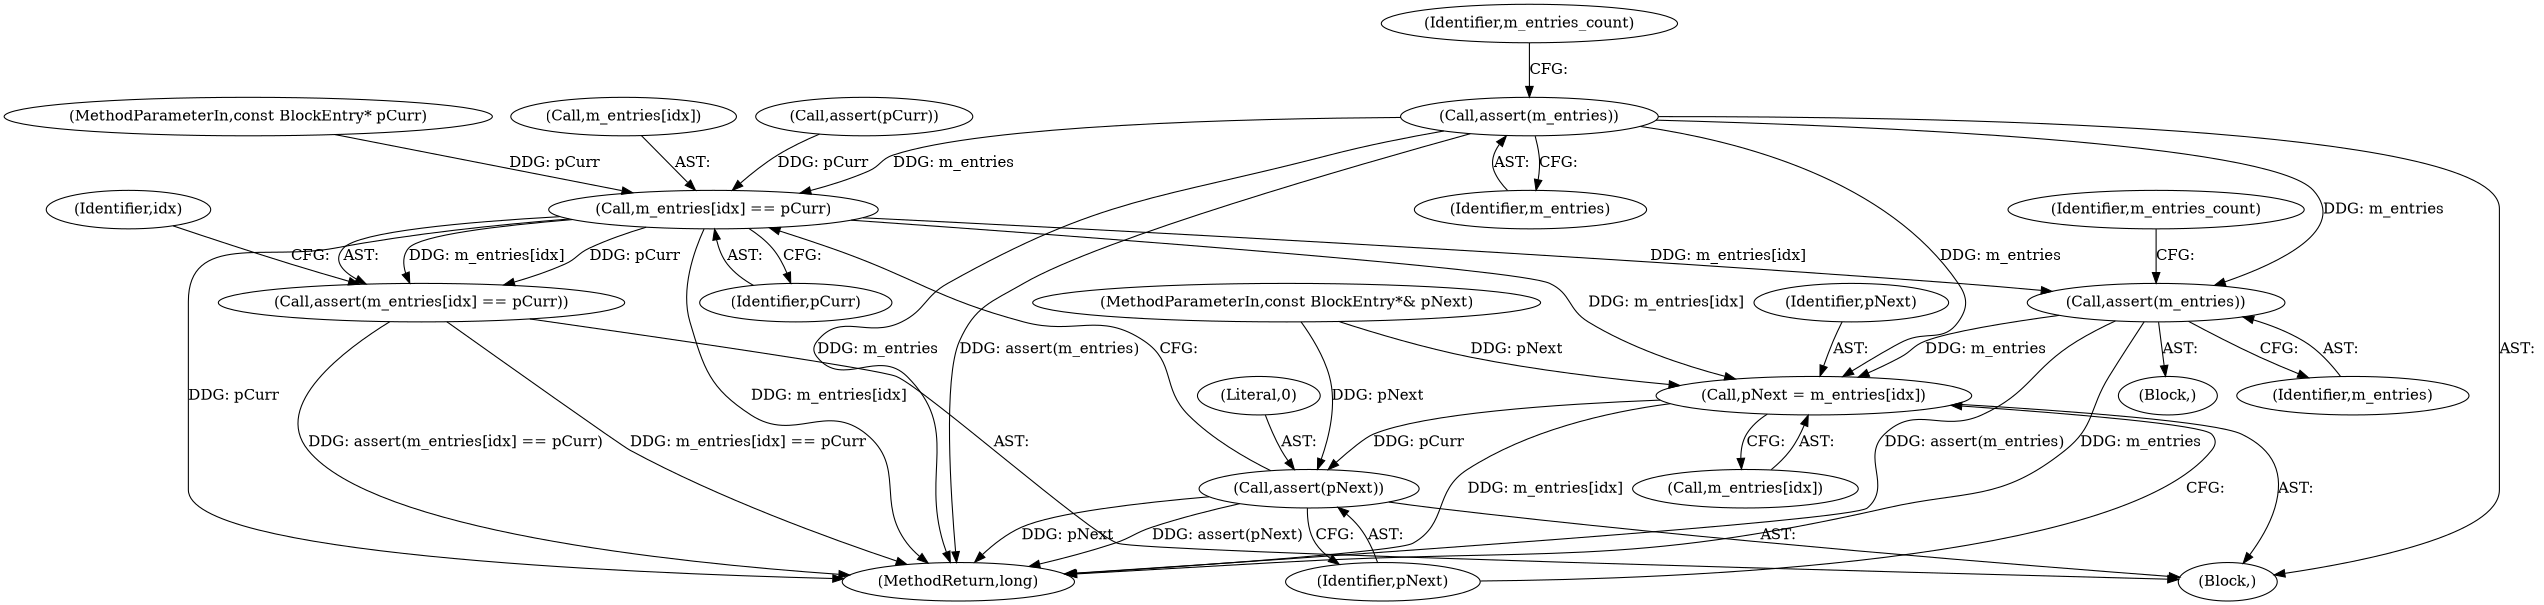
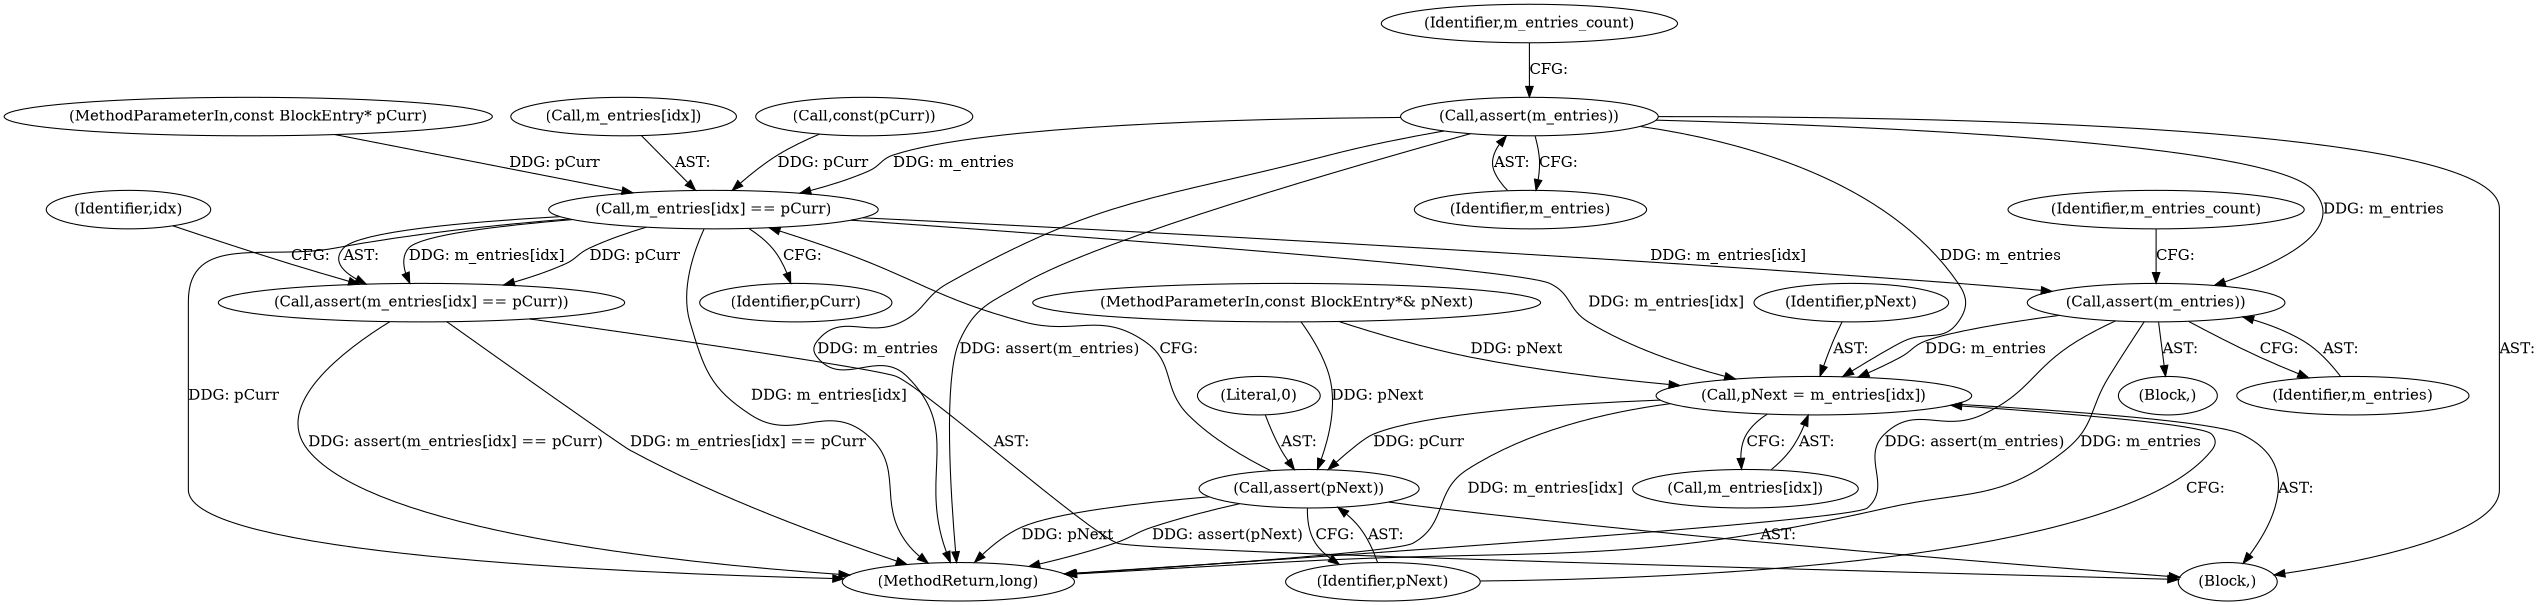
node "(Call,assert(pCurr))": label "(Call,assert(pCurr))" -> "(Call,const(pCurr))"
edge "(Identifier,pCurr)" -> "(Call,m_entries[idx] == pCurr)": removed, label "AST:"
